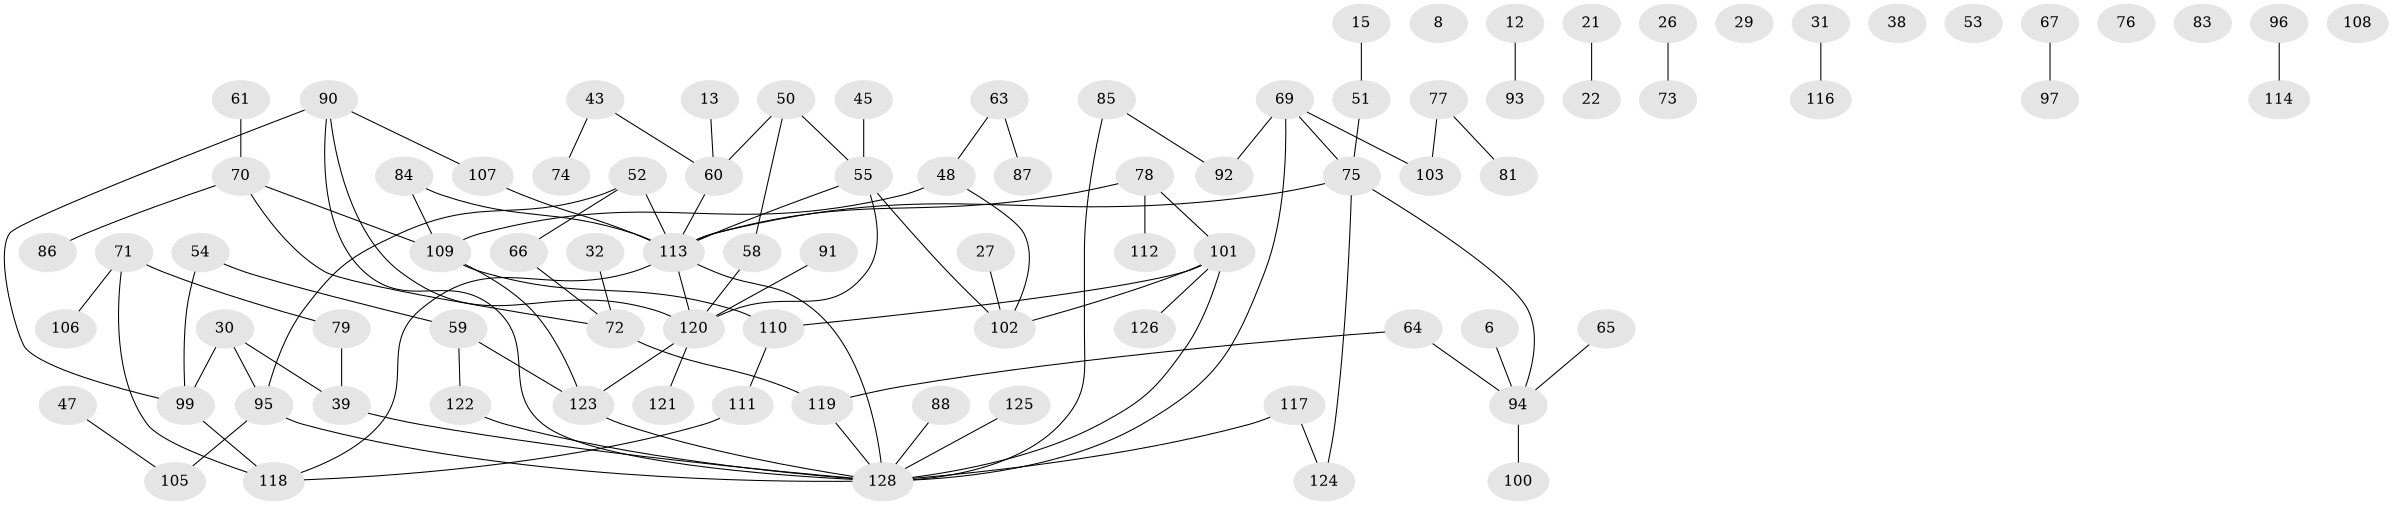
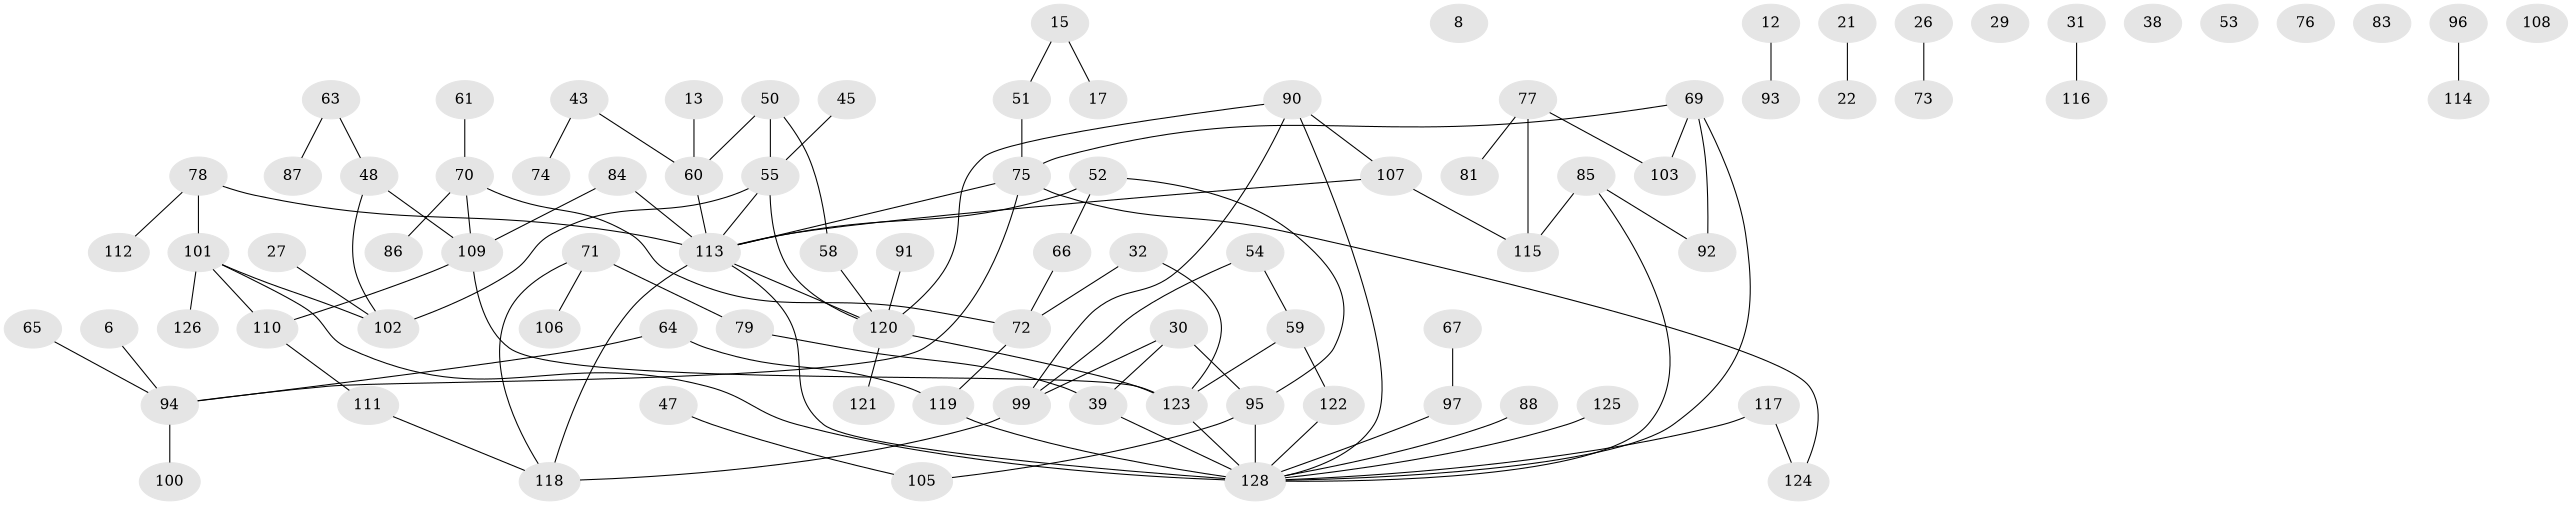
node "17": added
node "115": added
edge "32" -- "123": added
edge "97" -- "128": added
